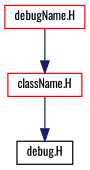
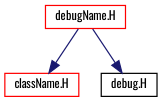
edge "className.H" -> "debug.H": now "debugName.H" -> "debug.H"
